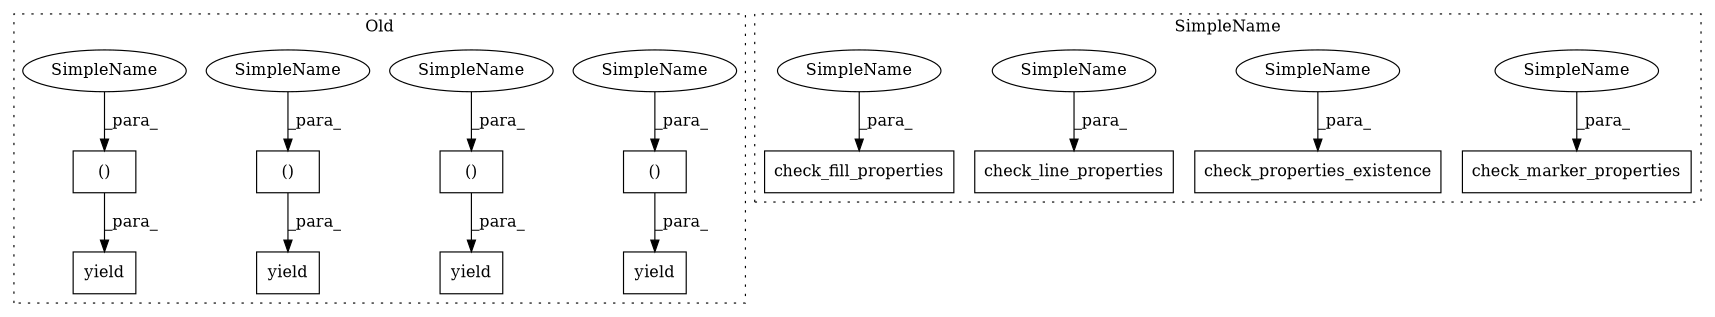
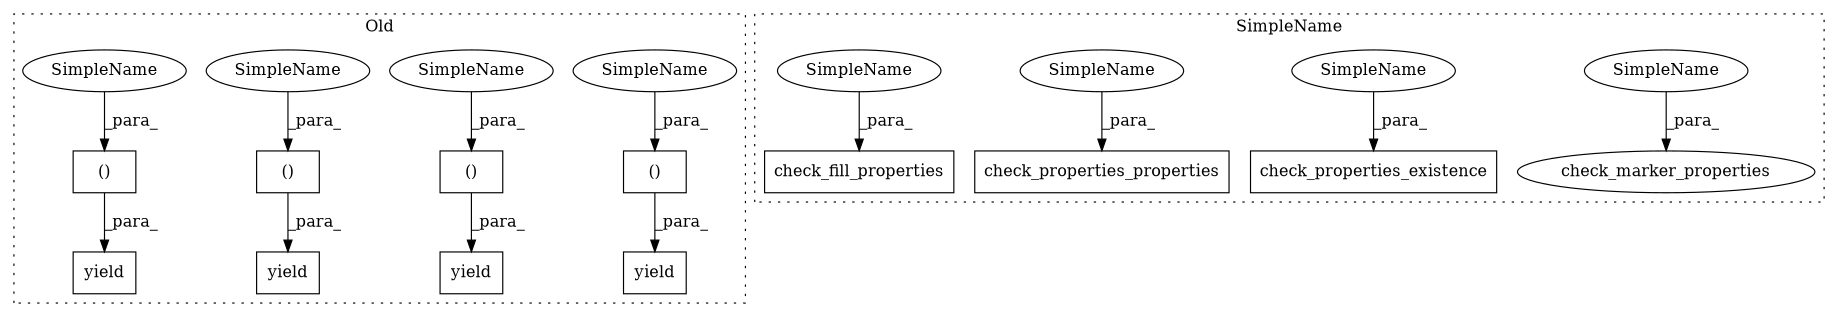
node "check_line_properties": label "check_line_properties" -> "check_properties_properties"
node "check_marker_properties": shape box -> ellipse
